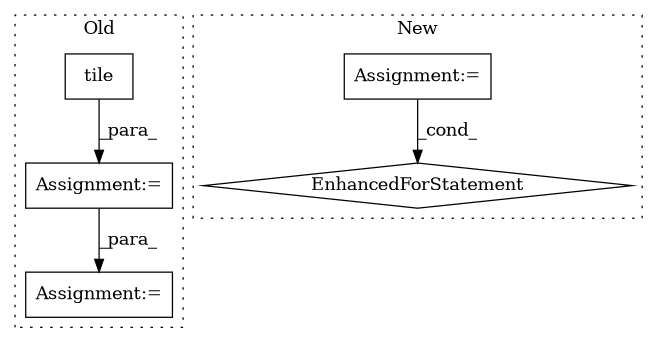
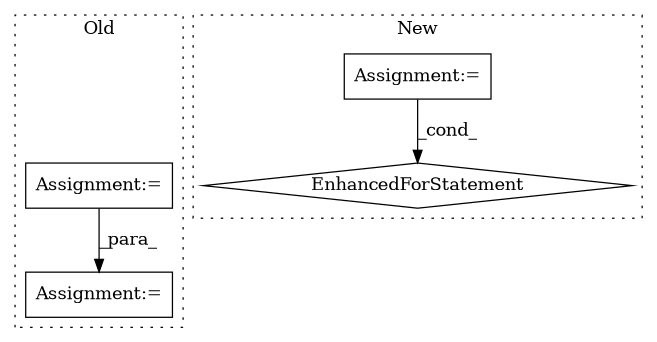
node "tile": removed
